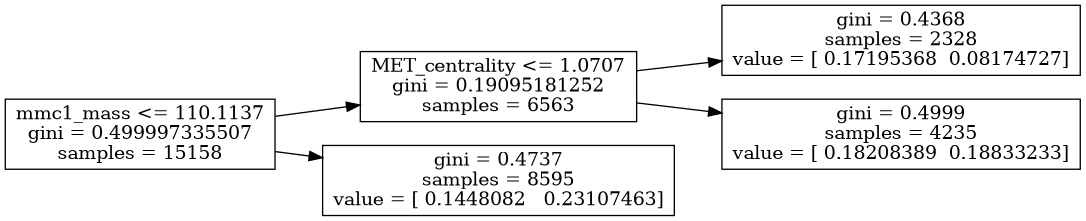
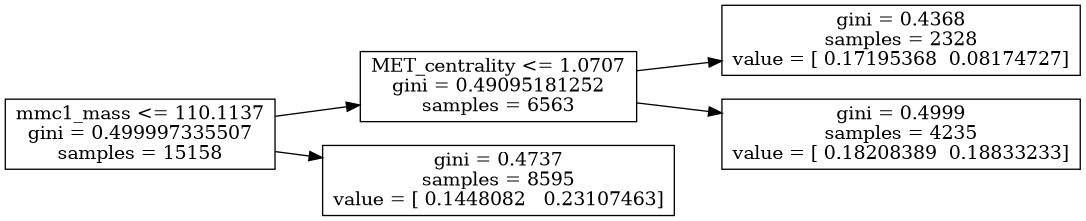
node "MET_centrality <= 1.0707 gini = 0.19095181252 samples = 6563": label "MET_centrality <= 1.0707 gini = 0.19095181252 samples = 6563" -> "MET_centrality <= 1.0707 gini = 0.49095181252 samples = 6563"
